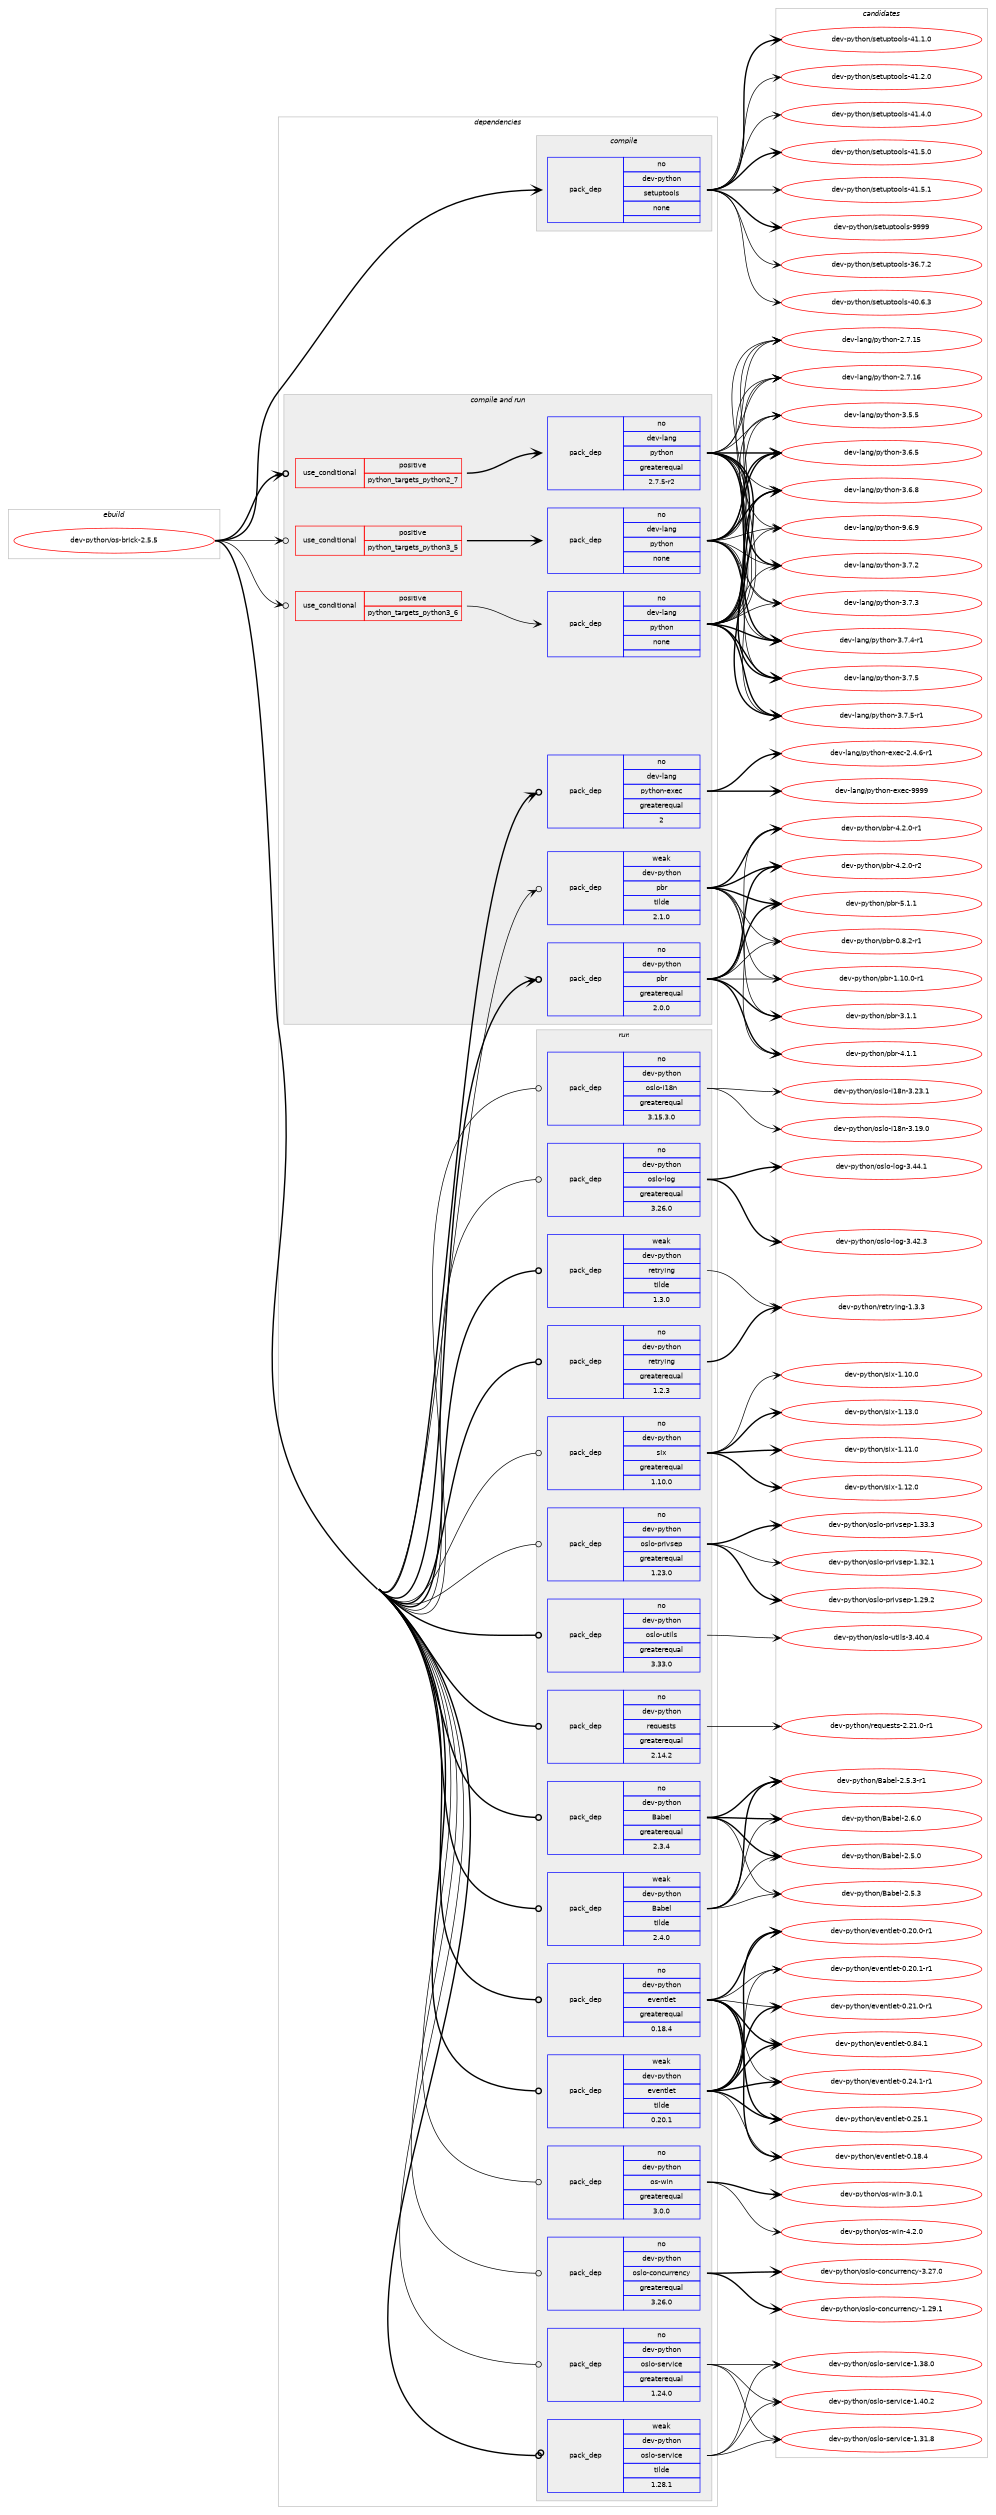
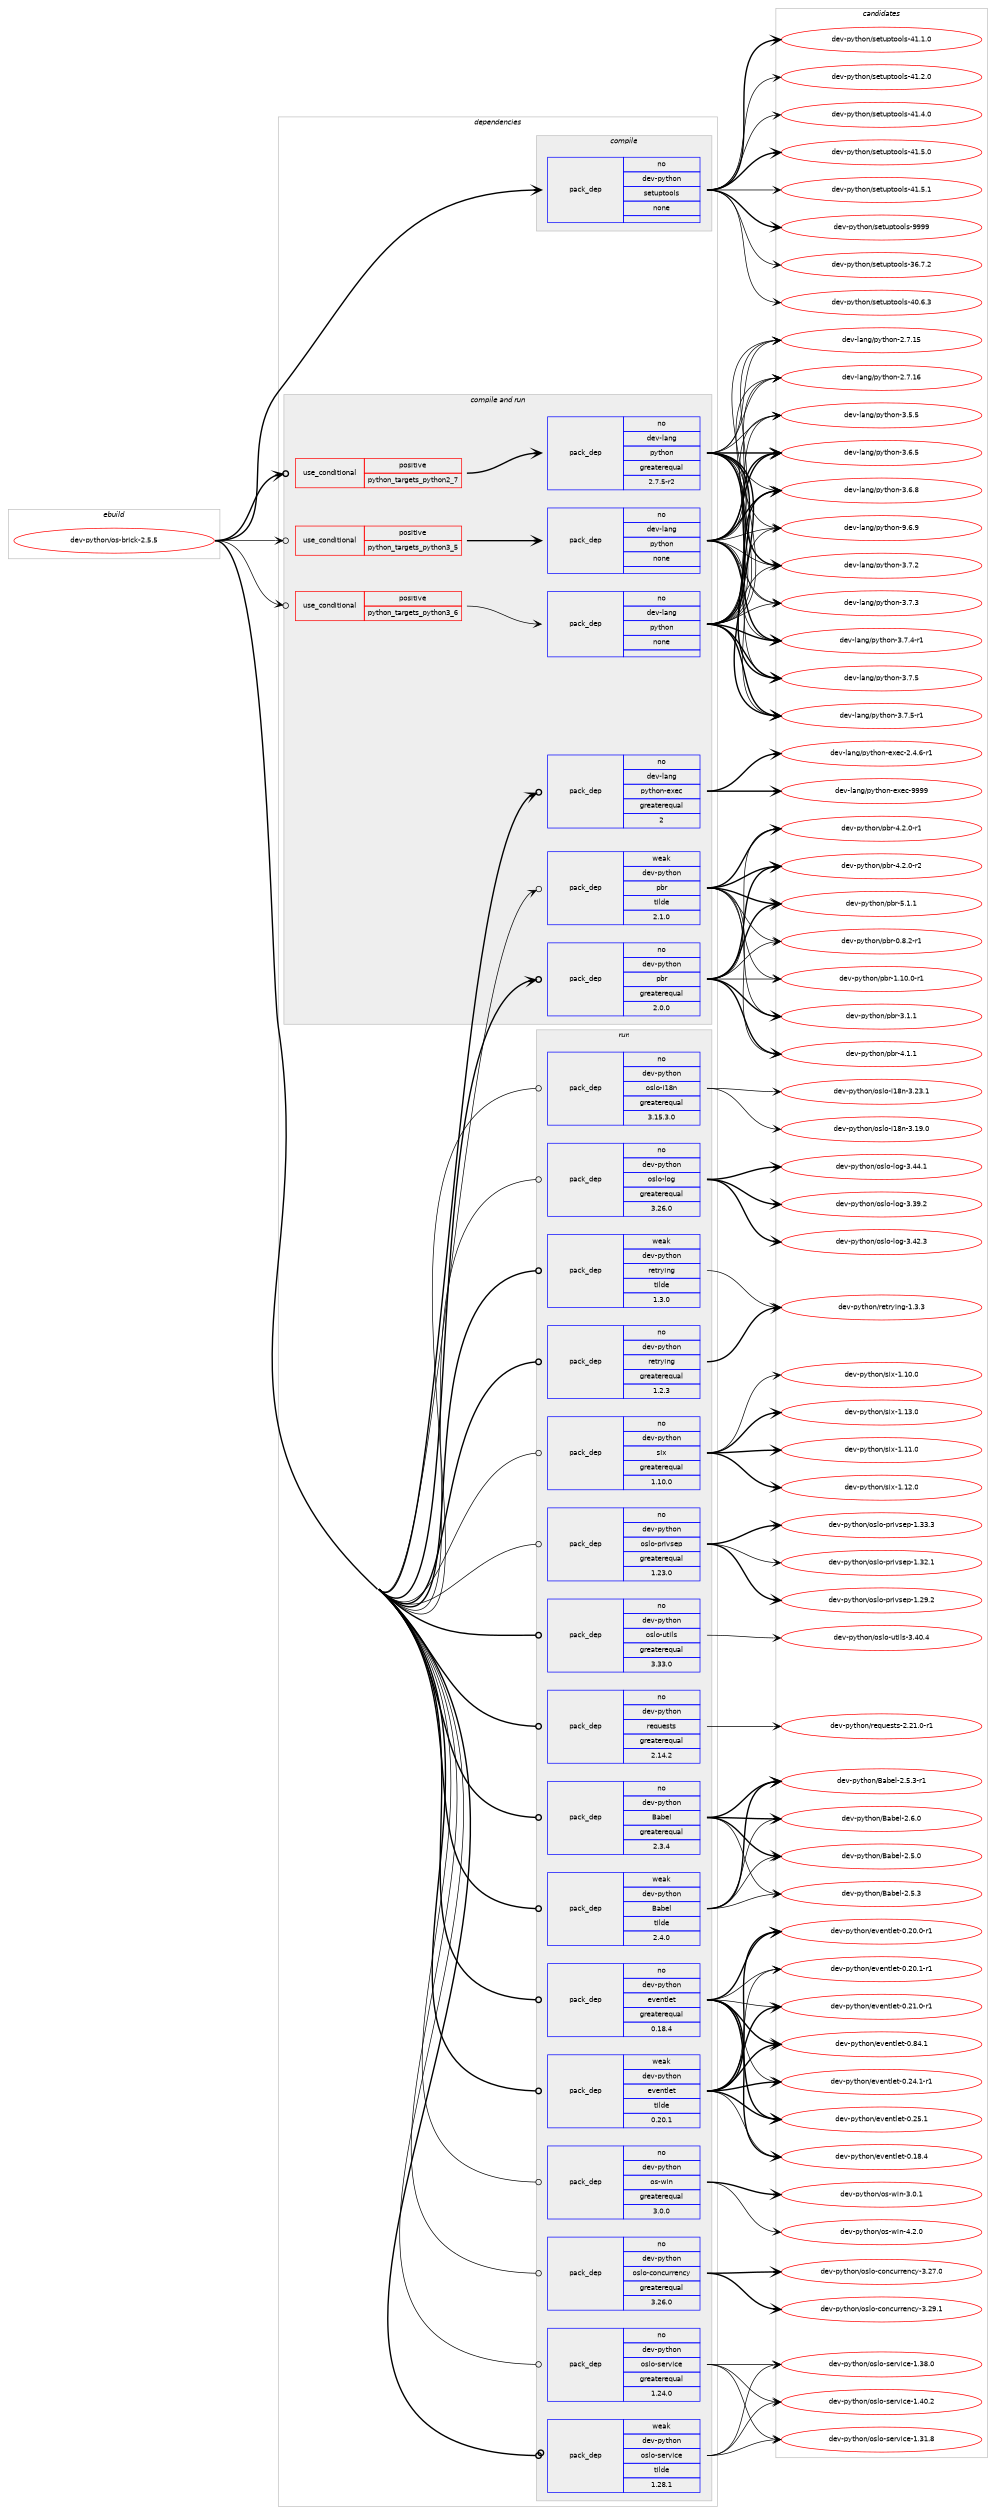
node "dev-python/oslo-log-3.39.2": added
node "dev-python/oslo-concurrency-1.29.1": label "dev-python/oslo-concurrency-1.29.1" -> "dev-python/oslo-concurrency-3.29.1"
